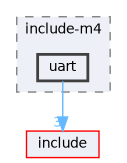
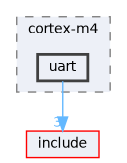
cluster "include-m4": label "include-m4" -> "cortex-m4"
